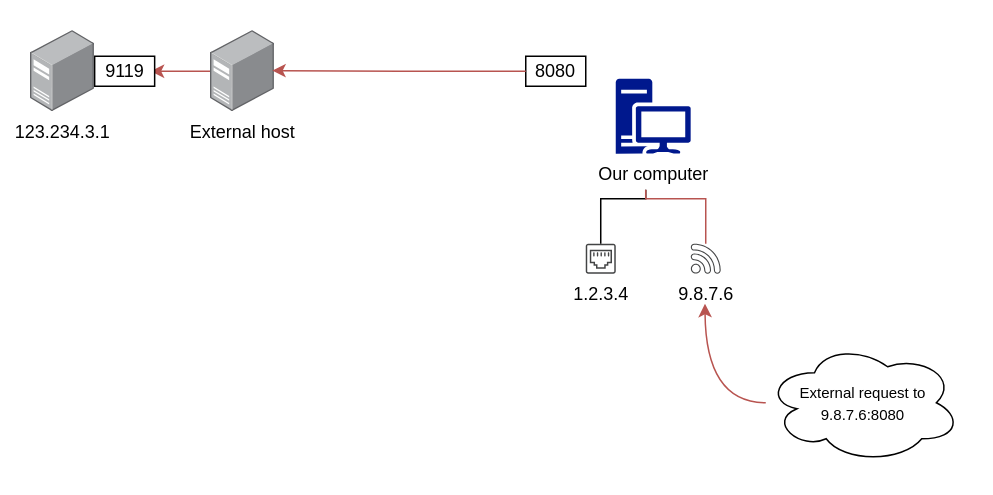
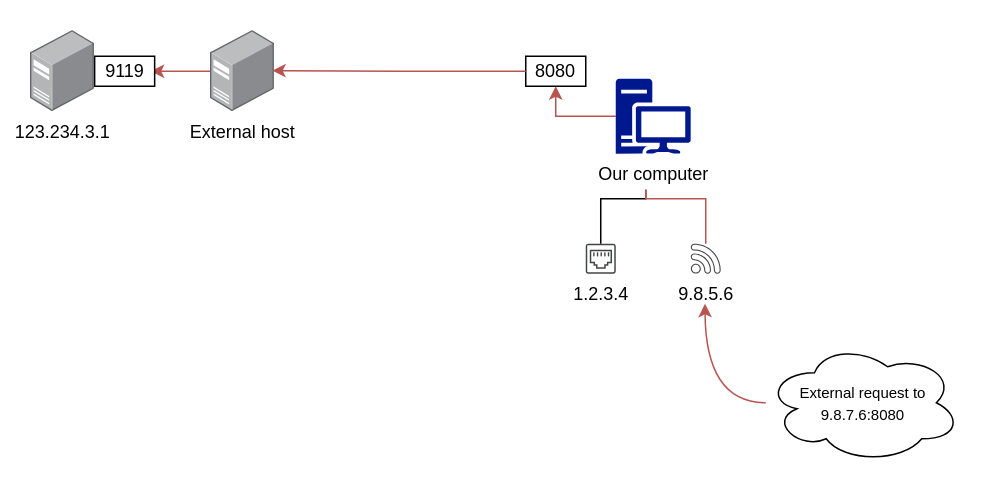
edge "Our computer" -> "8080": added
node "9.8.7.6": label "9.8.7.6" -> "9.8.5.6"
